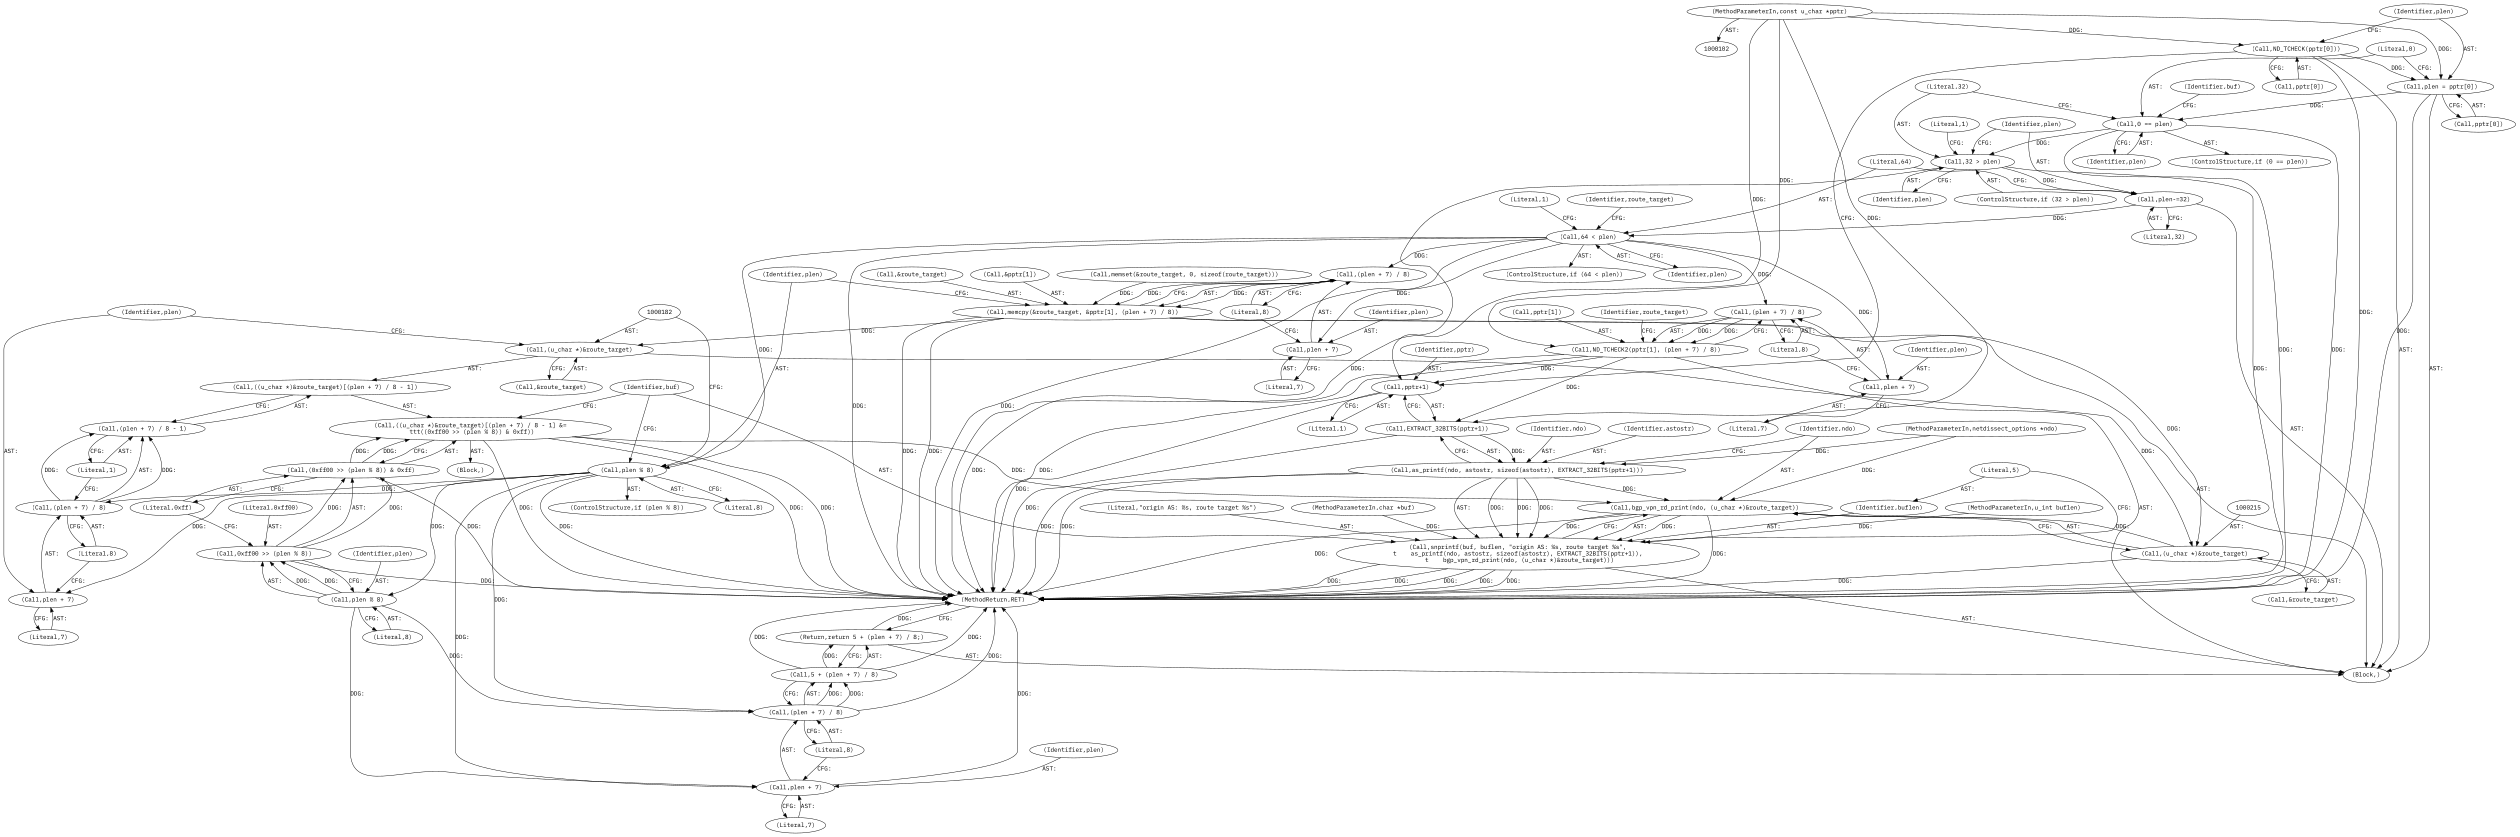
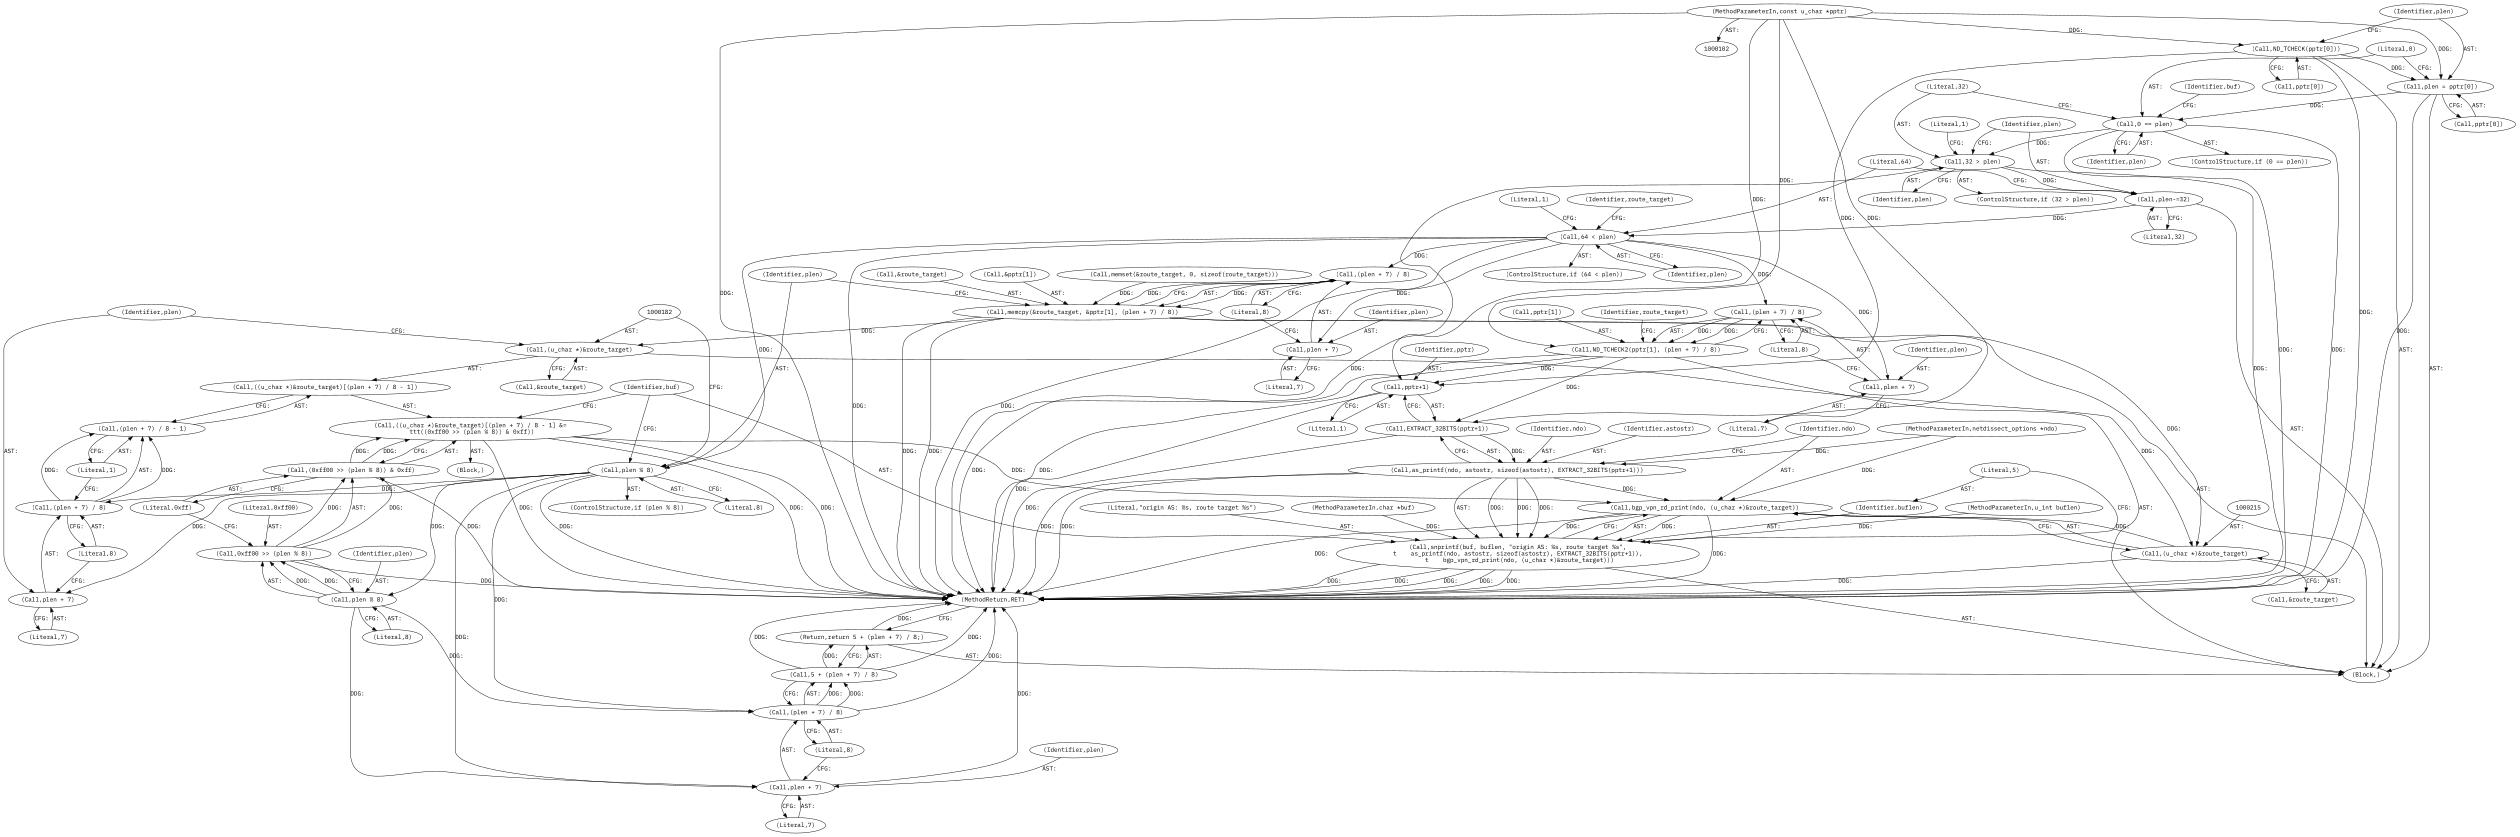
edge "(MethodParameterIn,const u_char *pptr)" -> "(MethodReturn,RET)": added, label "DDG:"
edge "(ControlStructure,if (32 > plen))" -> "(Call,32 > plen)": reversed
edge "(Call,ND_TCHECK(pptr[0]))" -> "(Call,pptr+1)": label "CFG: " -> "DDG: "
